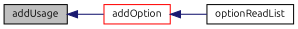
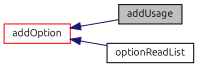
edge "addOption" -> "addUsage": reversed
